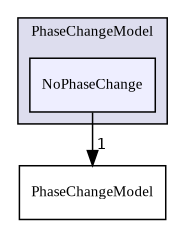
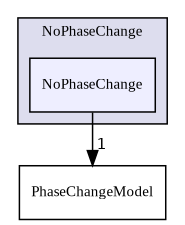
cluster "PhaseChangeModel": label "PhaseChangeModel" -> "NoPhaseChange"
